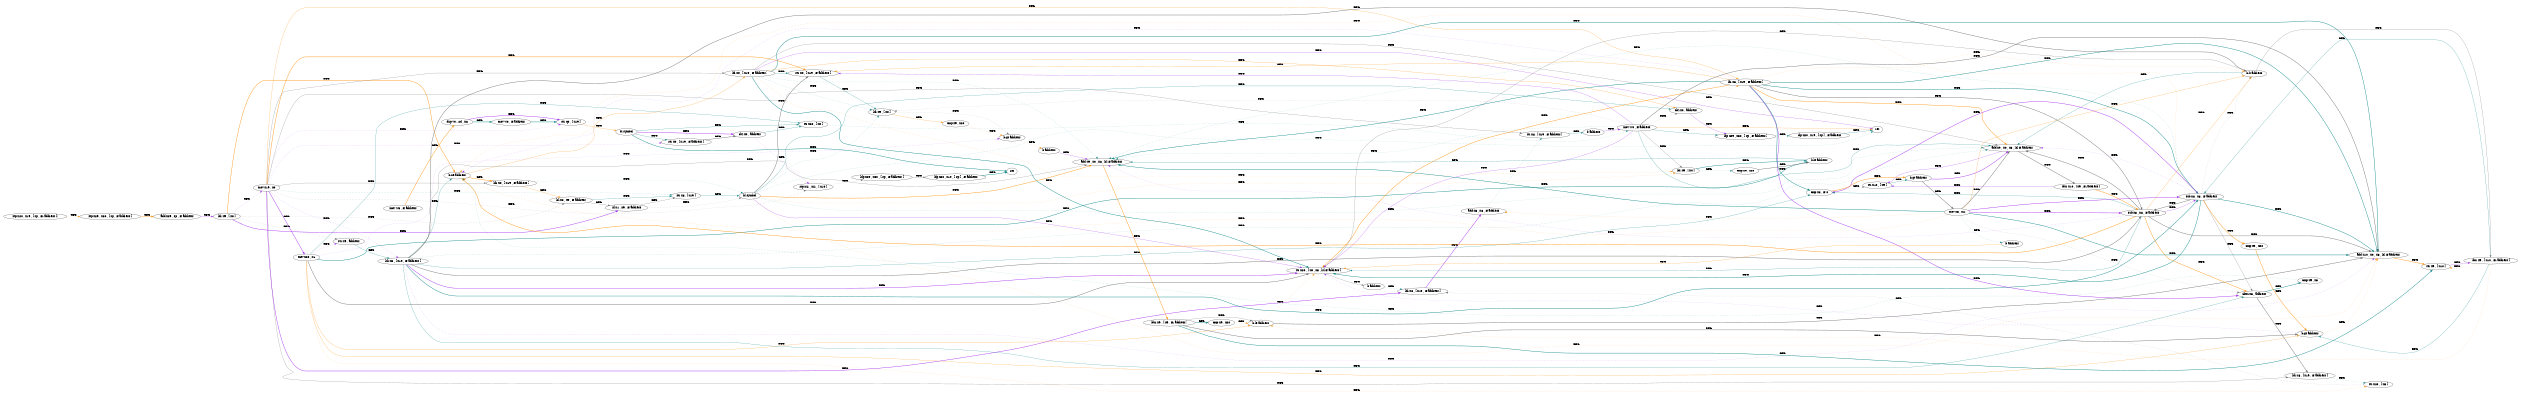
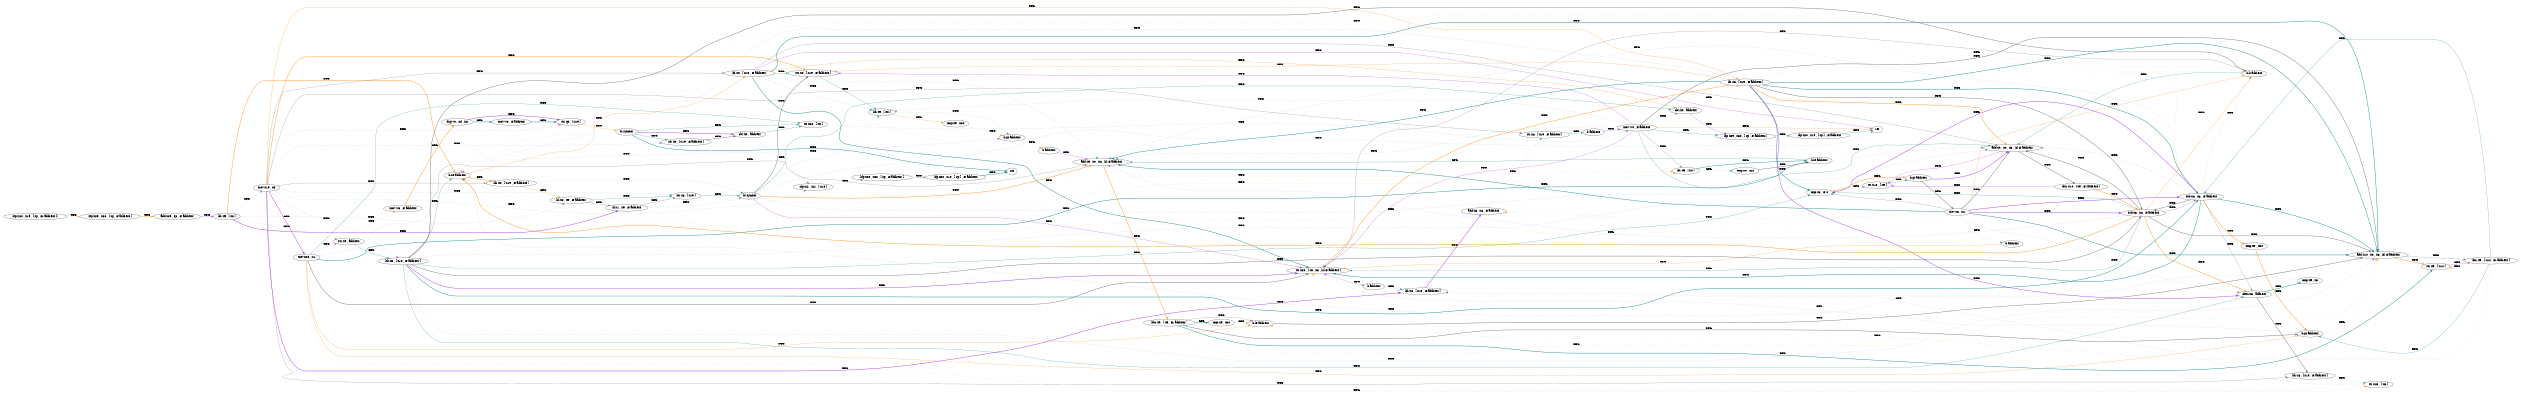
edge "b.lt address" -> "ldur x9 , [ x10 , #- address ]": now "add x10 , x0 , x8 , lsl # address" -> "ldur x9 , [ x10 , #- address ]"
edge "mov x8 , xzr" -> "cmp x8 , # 0": added, label "DFG"
edge "str x9 , address" -> "mov w8 , # address": added, label "CFG"
